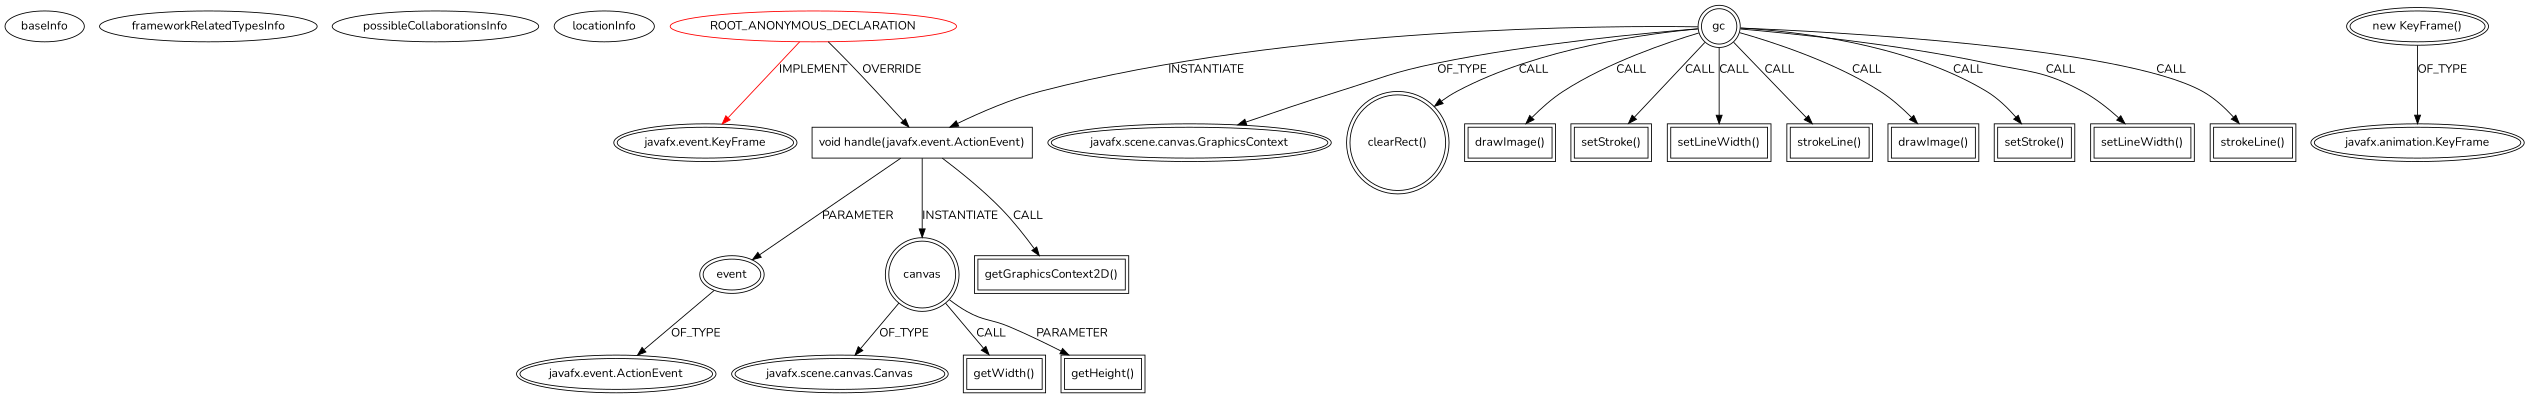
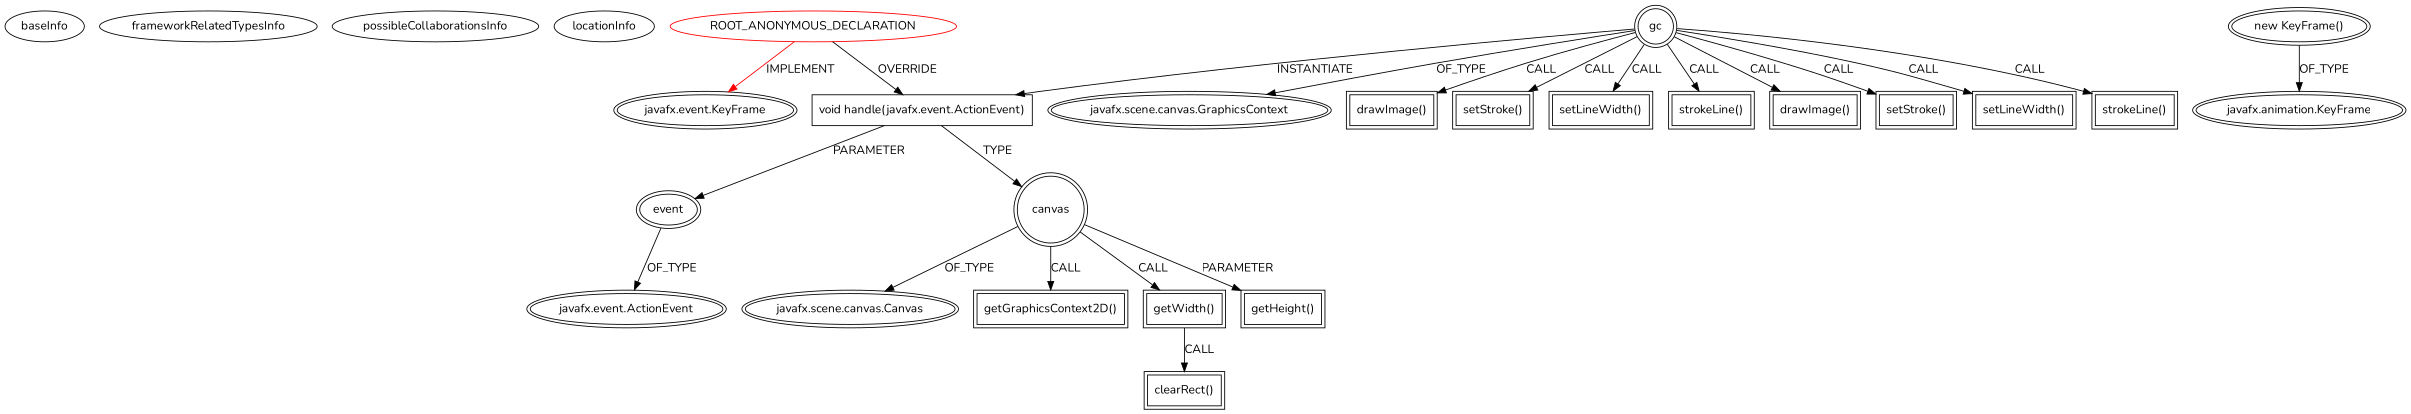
edge "gc" -> "clearRect()": now "getWidth()" -> "clearRect()"
node "clearRect()": shape circle -> box
edge "void handle(javafx.event.ActionEvent)" -> "getGraphicsContext2D()": now "canvas" -> "getGraphicsContext2D()"
edge "void handle(javafx.event.ActionEvent)" -> "canvas": label "INSTANTIATE" -> "TYPE"
